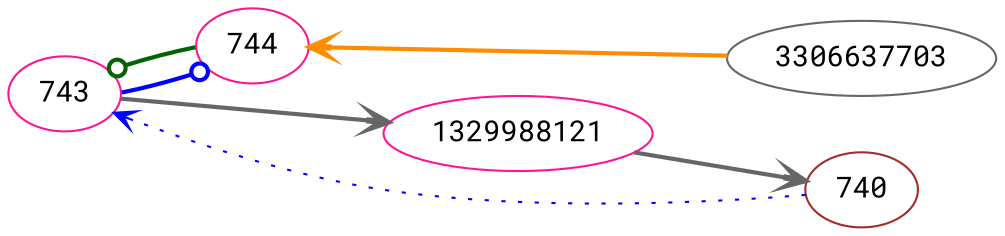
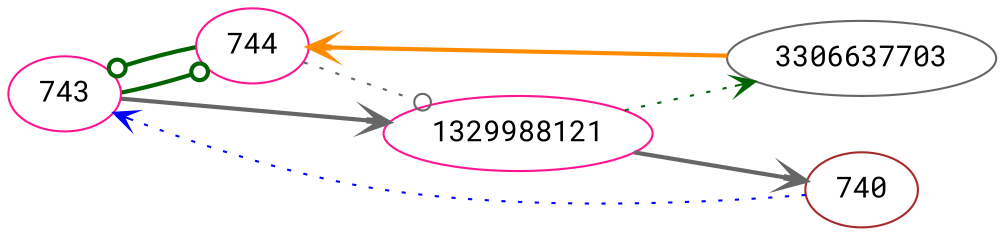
edge "744" -> "1329988121": added
edge "743" -> "744": color blue -> darkgreen
edge "1329988121" -> "3306637703": added
